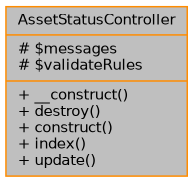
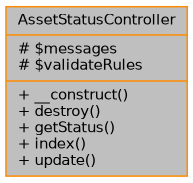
node "AssetStatusController": text "+ construct()" -> "+ getStatus()"
